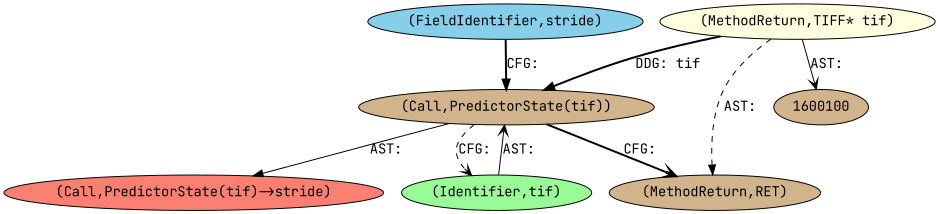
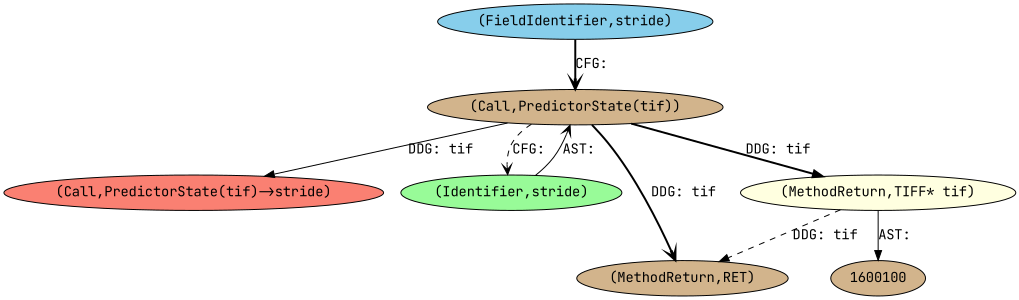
edge "(MethodReturn,TIFF* tif)" -> "(Call,PredictorState(tif))": reversed
edge "(FieldIdentifier,stride)" -> "(Call,PredictorState(tif))": arrowhead normal -> vee
edge "(MethodReturn,TIFF* tif)" -> "1600100": arrowhead vee -> normal
edge "(MethodReturn,TIFF* tif)" -> "(MethodReturn,RET)": label "AST: " -> "DDG: tif"
edge "(Call,PredictorState(tif))" -> "(Call,PredictorState(tif)->stride)": label "AST: " -> "DDG: tif"
edge "(Call,PredictorState(tif))" -> "(MethodReturn,RET)": label "CFG: " -> "DDG: tif"
node "(Identifier,tif)": label "(Identifier,tif)" -> "(Identifier,stride)"
